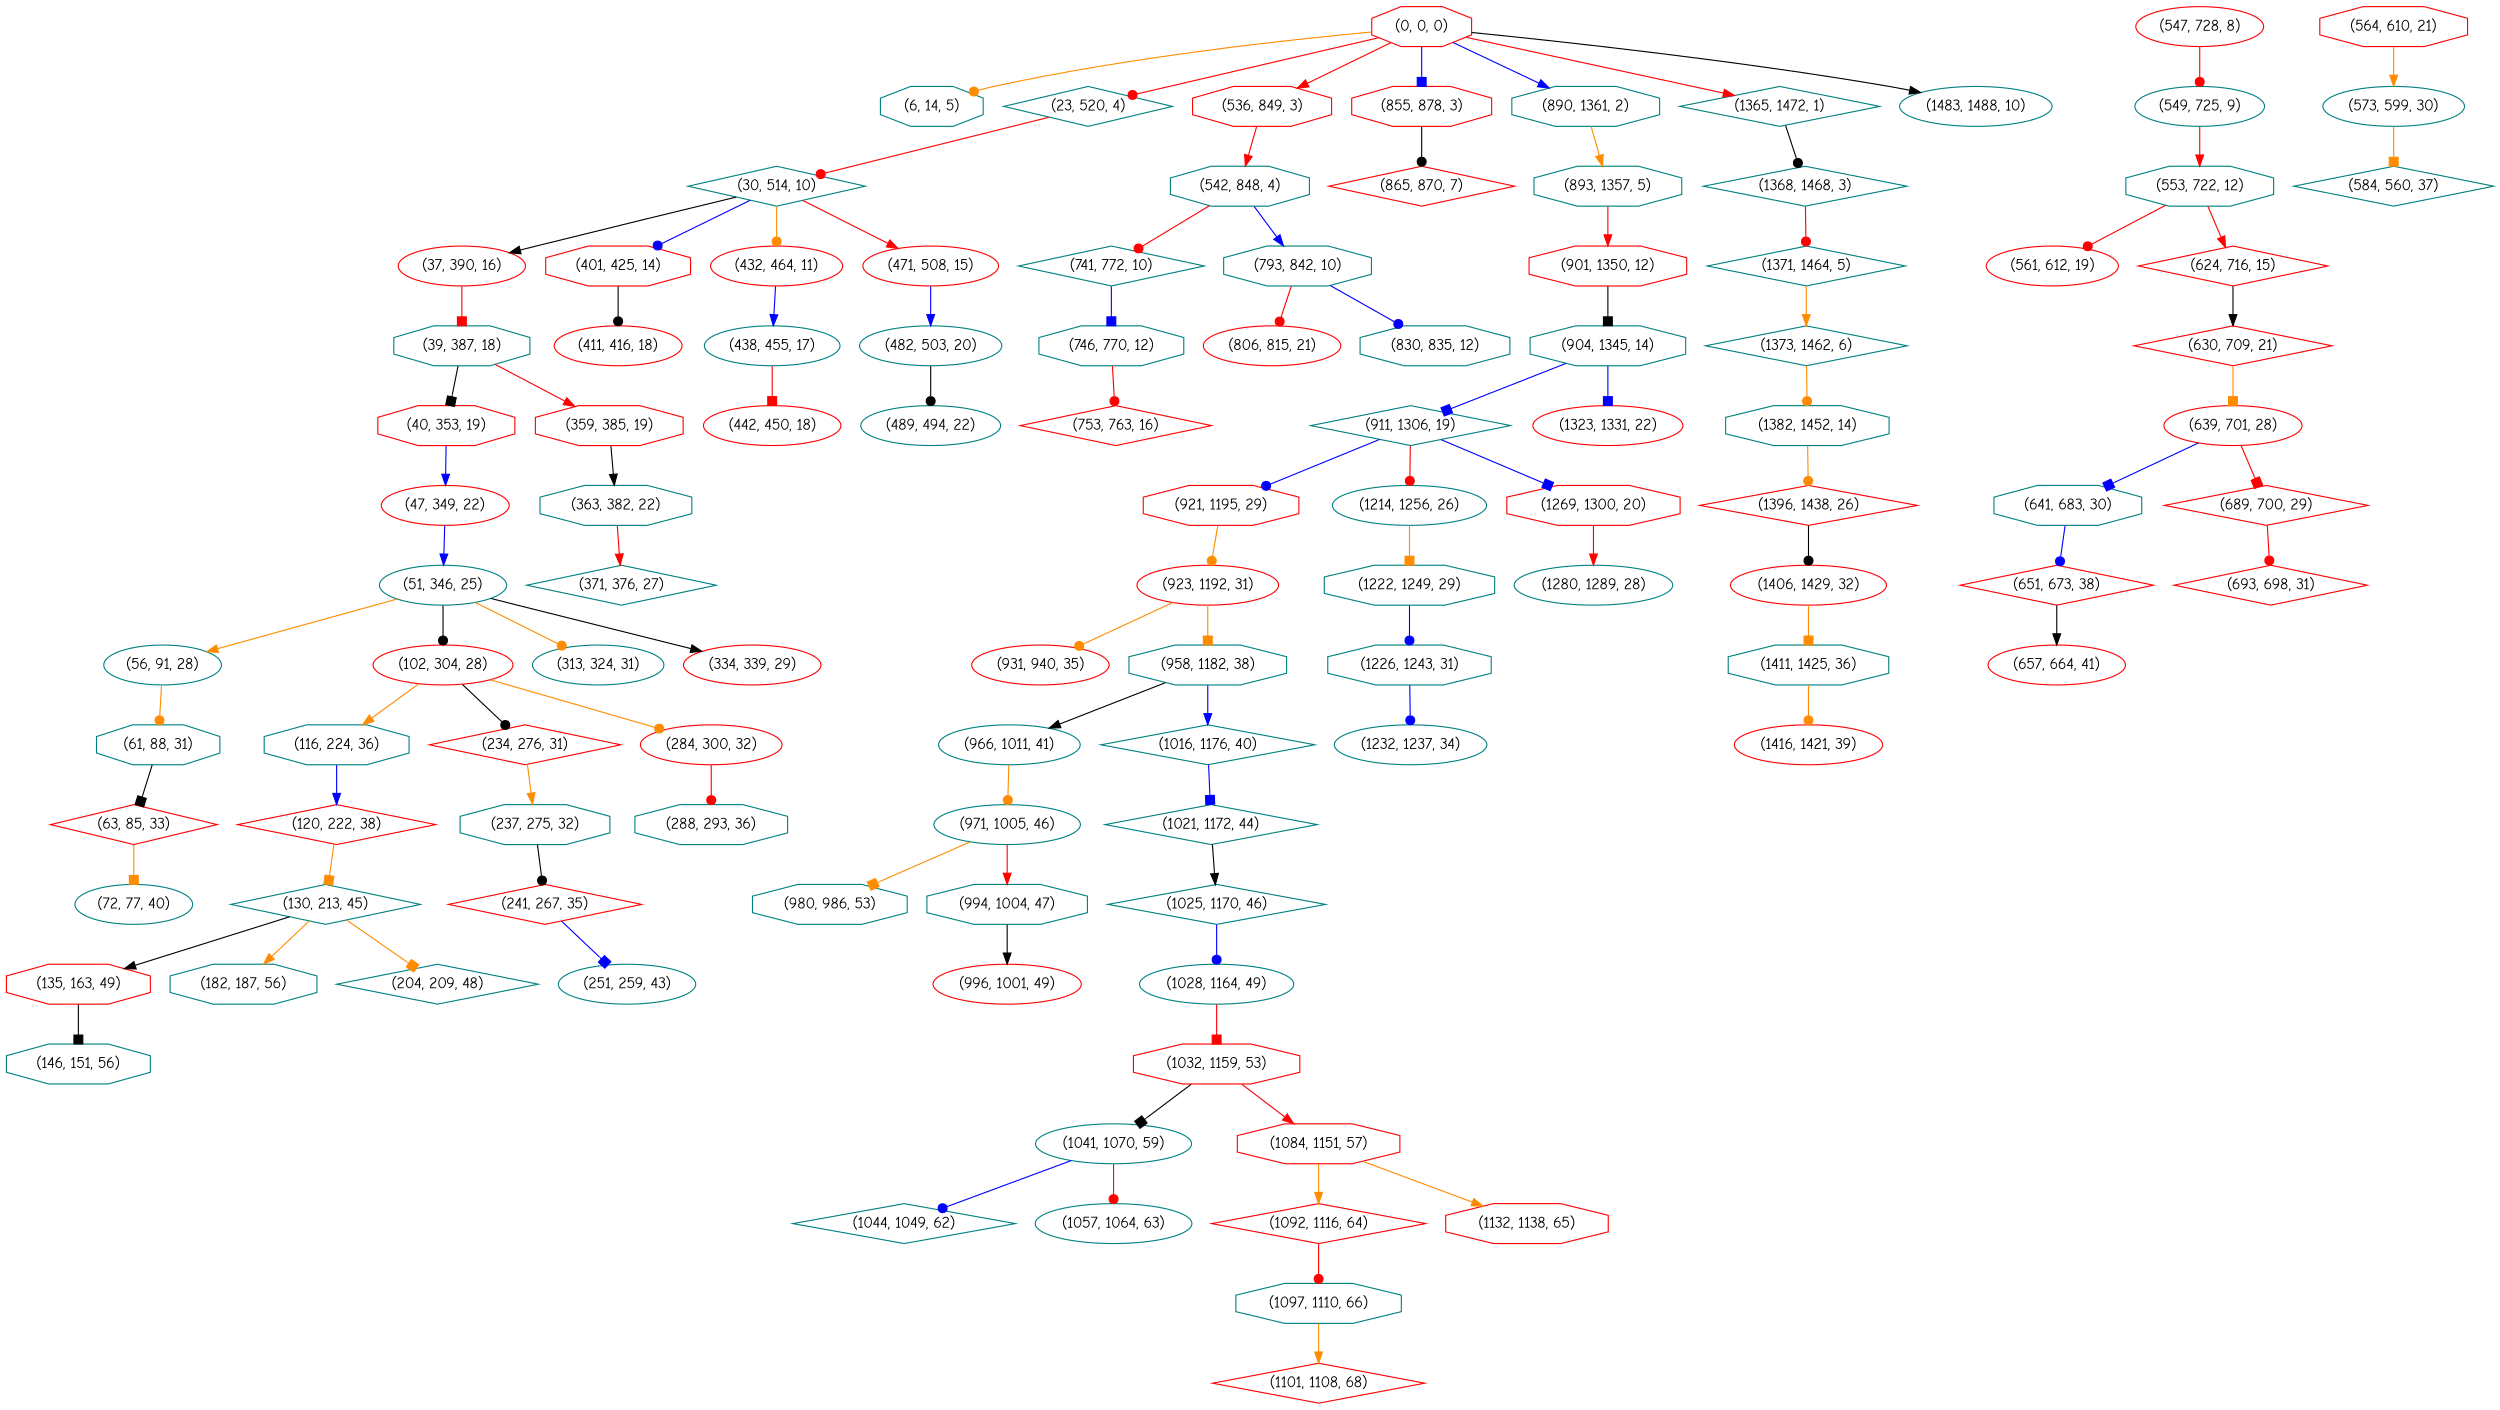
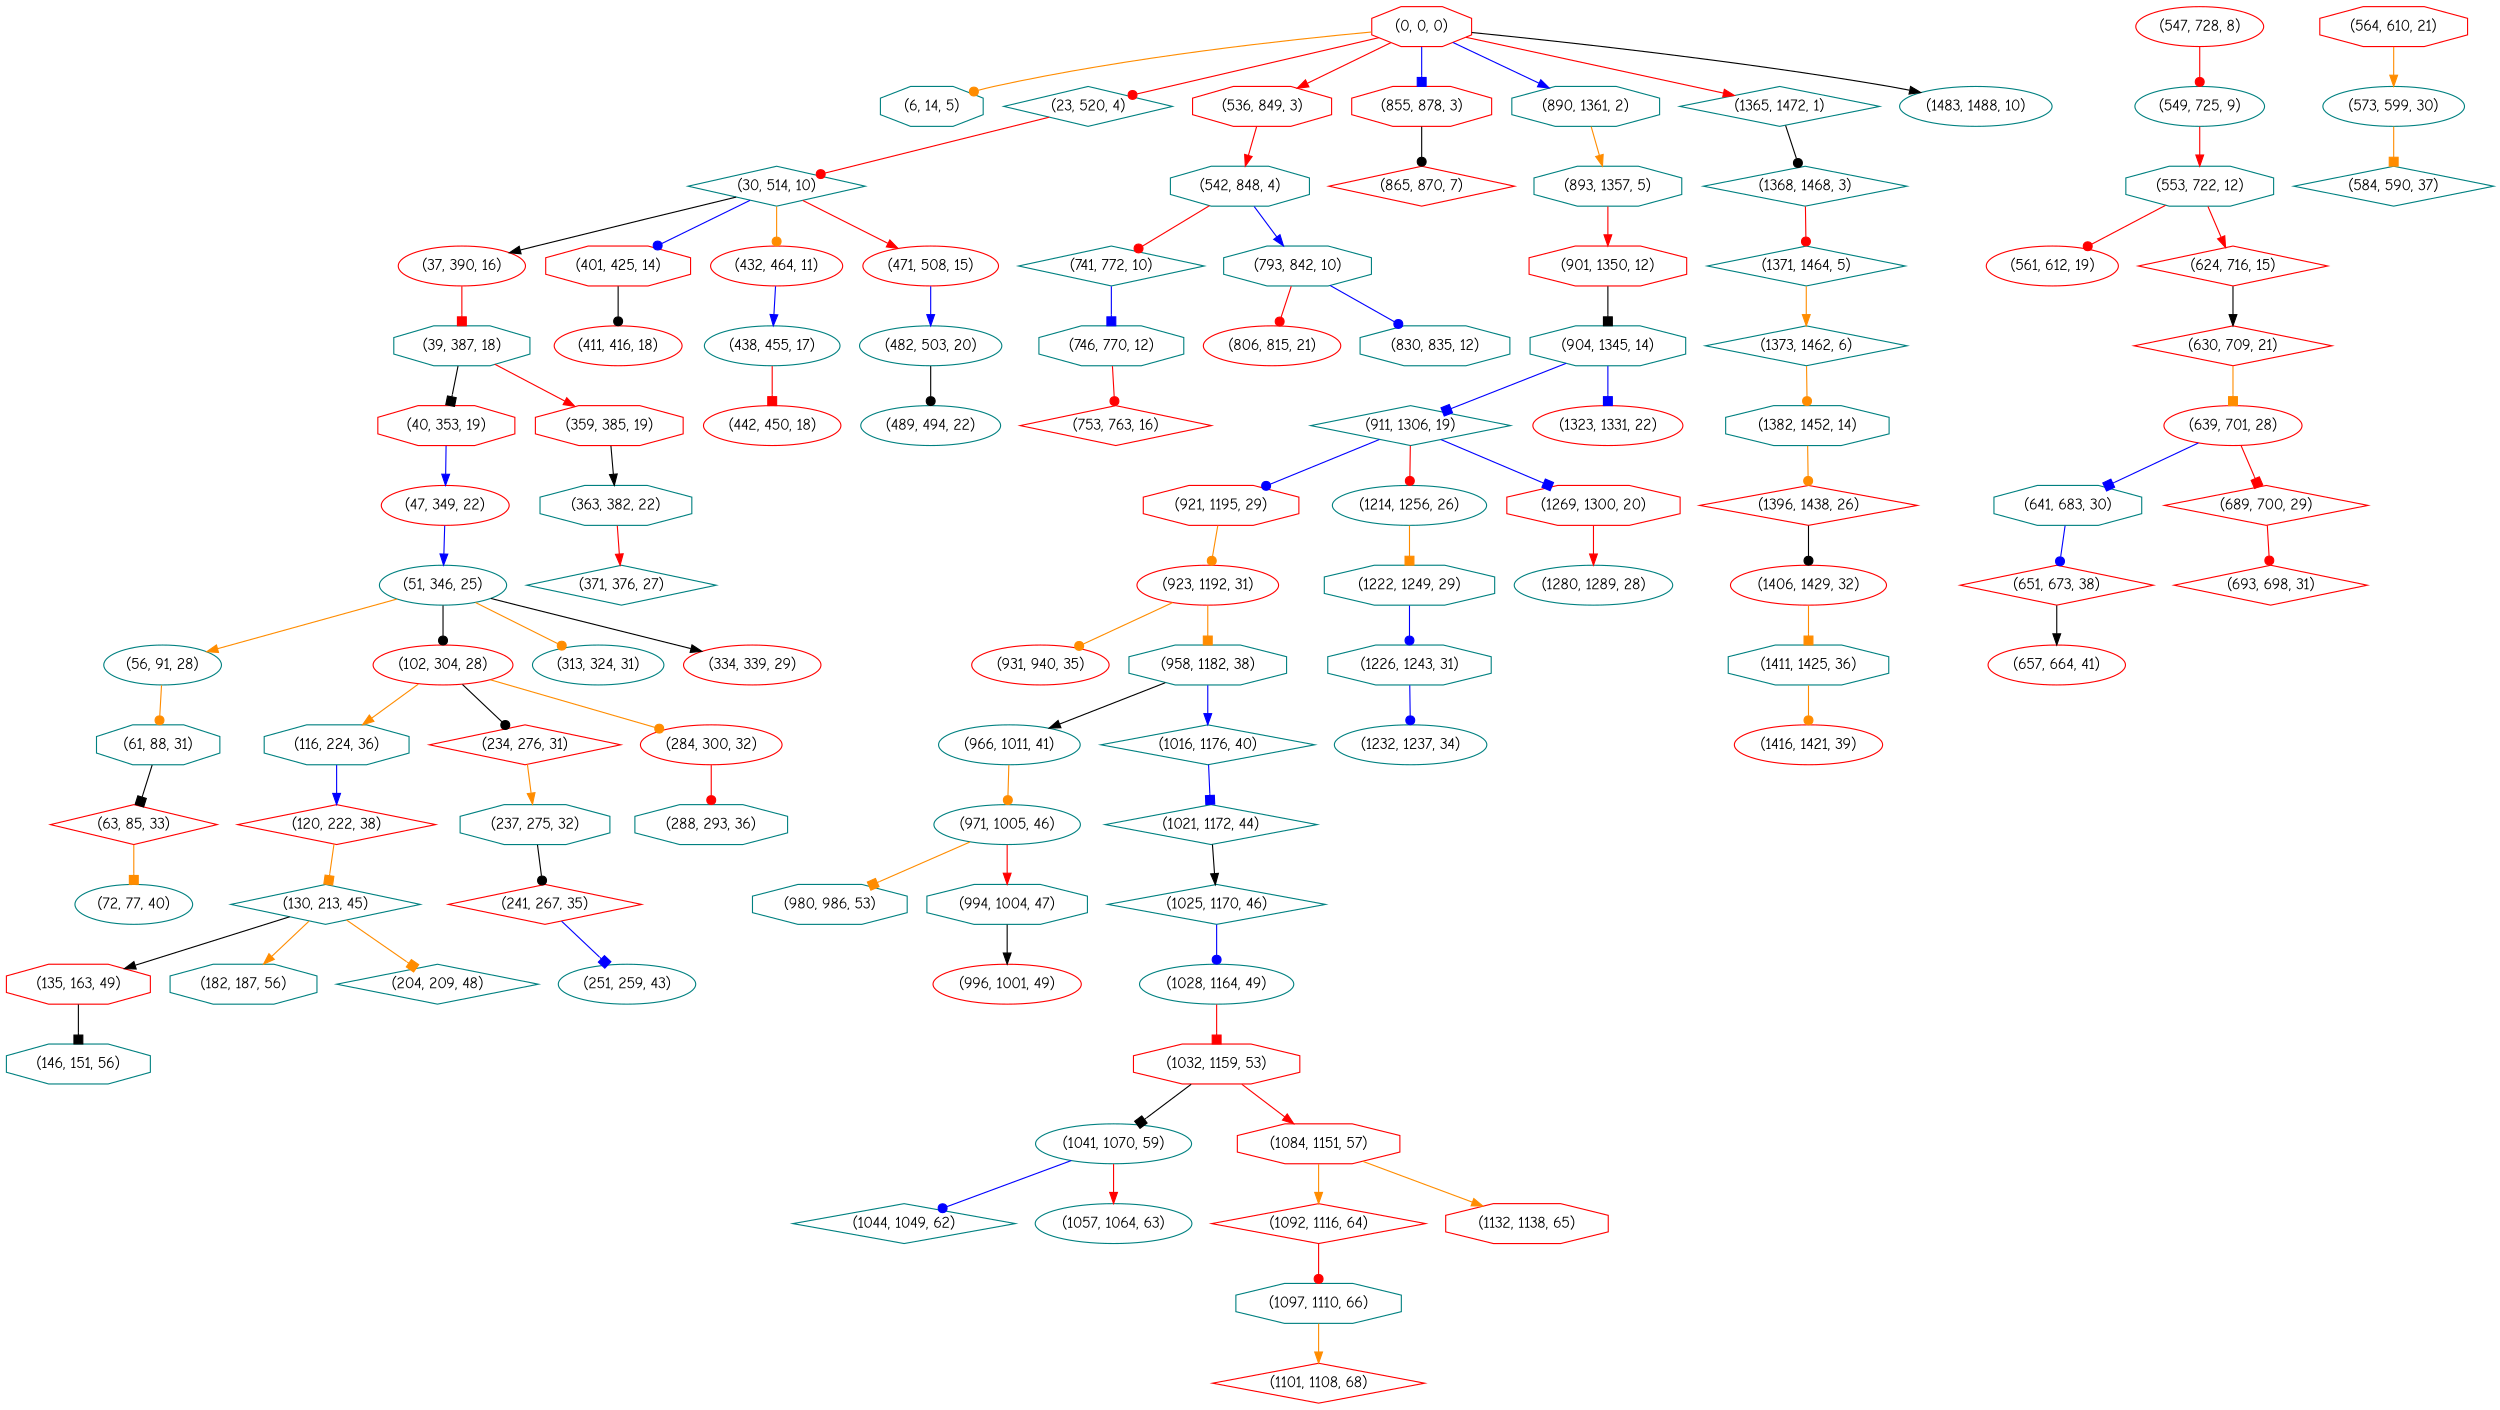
node "(584, 560, 37)": label "(584, 560, 37)" -> "(584, 590, 37)"
edge "(1041, 1070, 59)" -> "(1057, 1064, 63)": arrowhead dot -> normal
